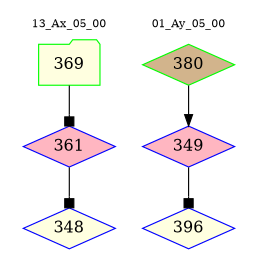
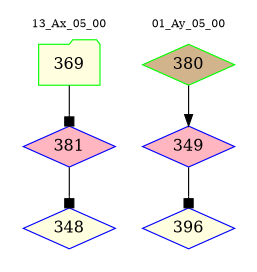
node "361": label "361" -> "381"
